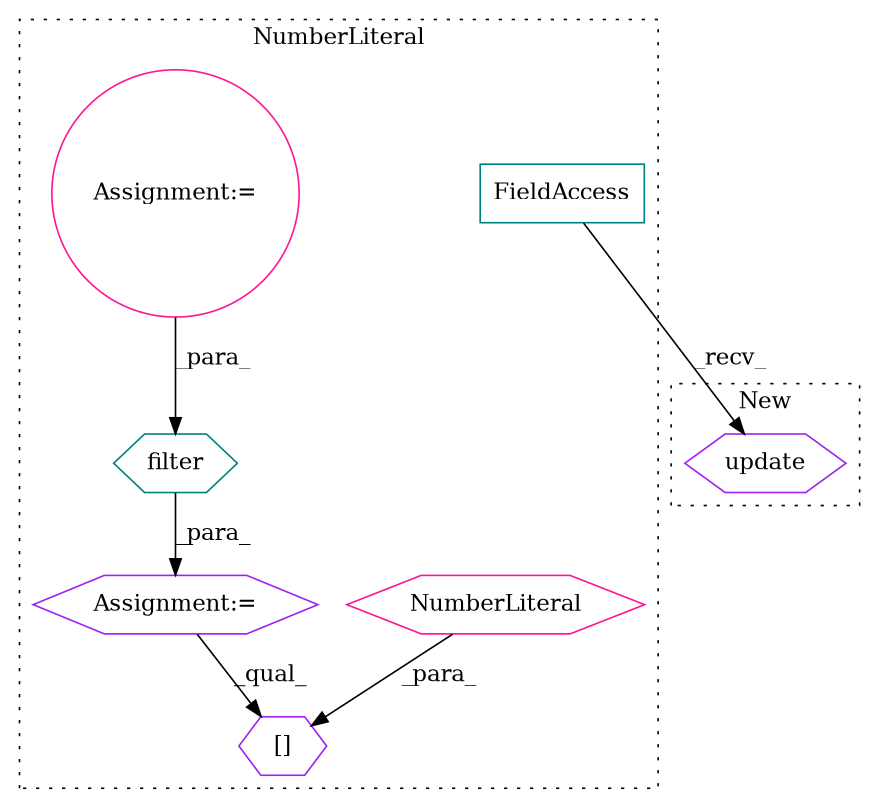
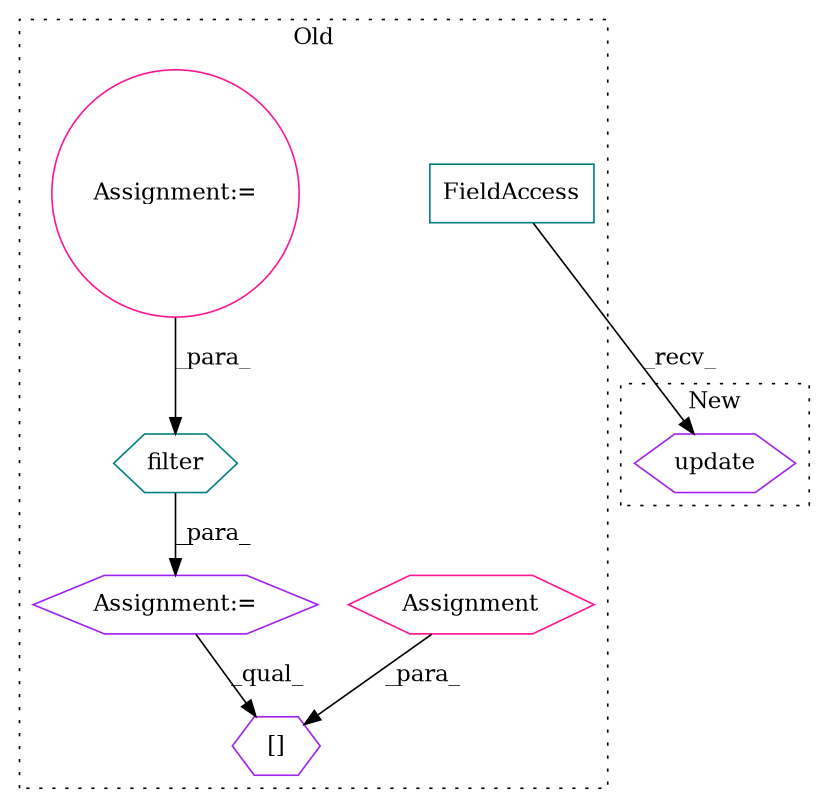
cluster "NumberLiteral": label "NumberLiteral" -> "Old"
node "NumberLiteral": label "NumberLiteral" -> "Assignment"
